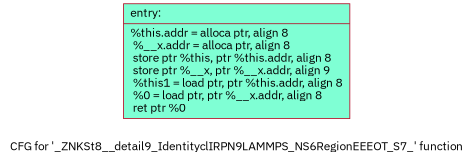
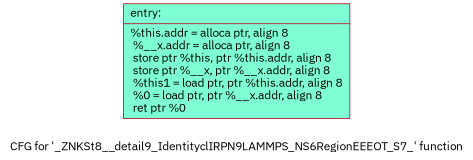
node "entry:": text "store ptr %__x, ptr %__x.addr, align 9" -> "store ptr %__x, ptr %__x.addr, align 8"
